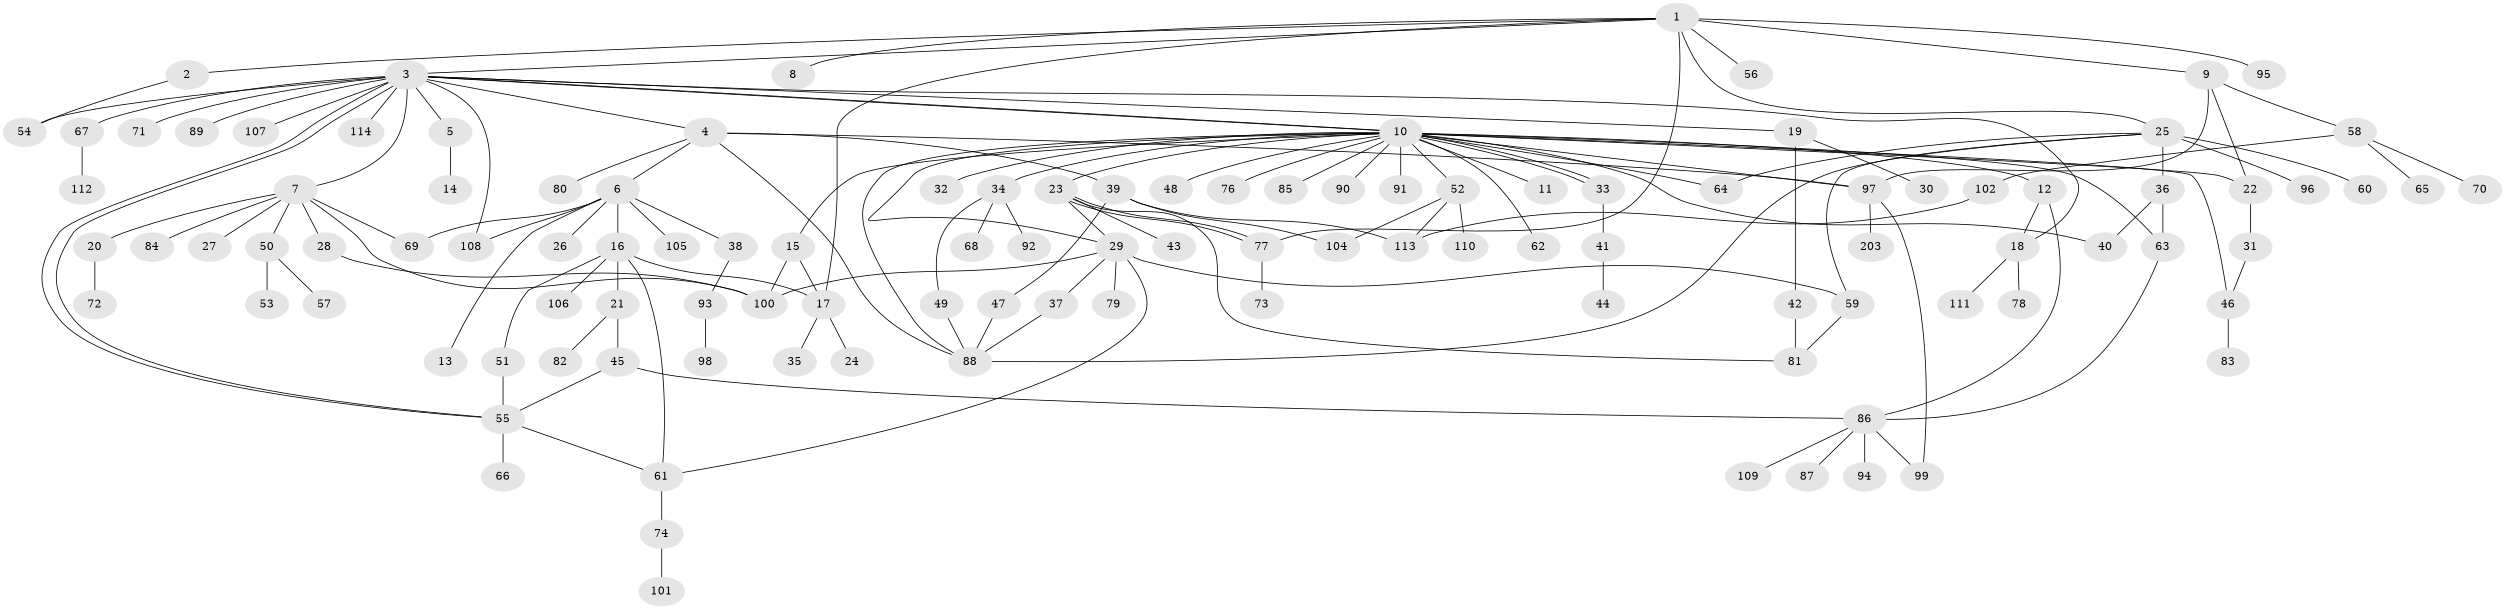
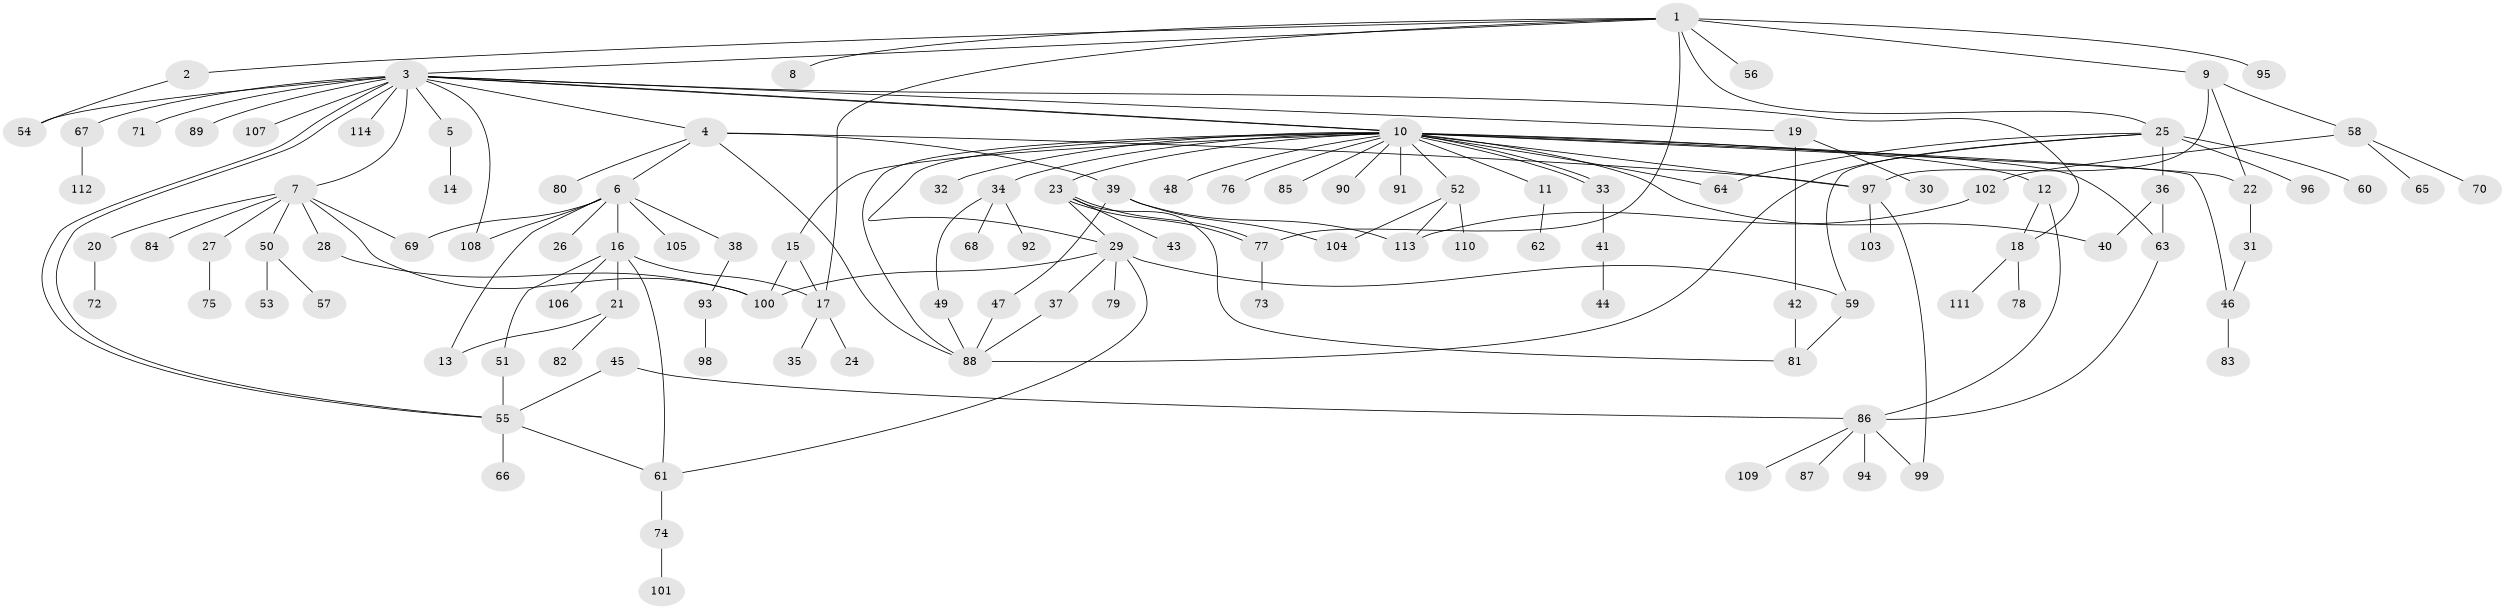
edge "10" -- "62": now "11" -- "62"
node "203": label "203" -> "103"
node "75": added
edge "21" -- "45": now "21" -- "13"
